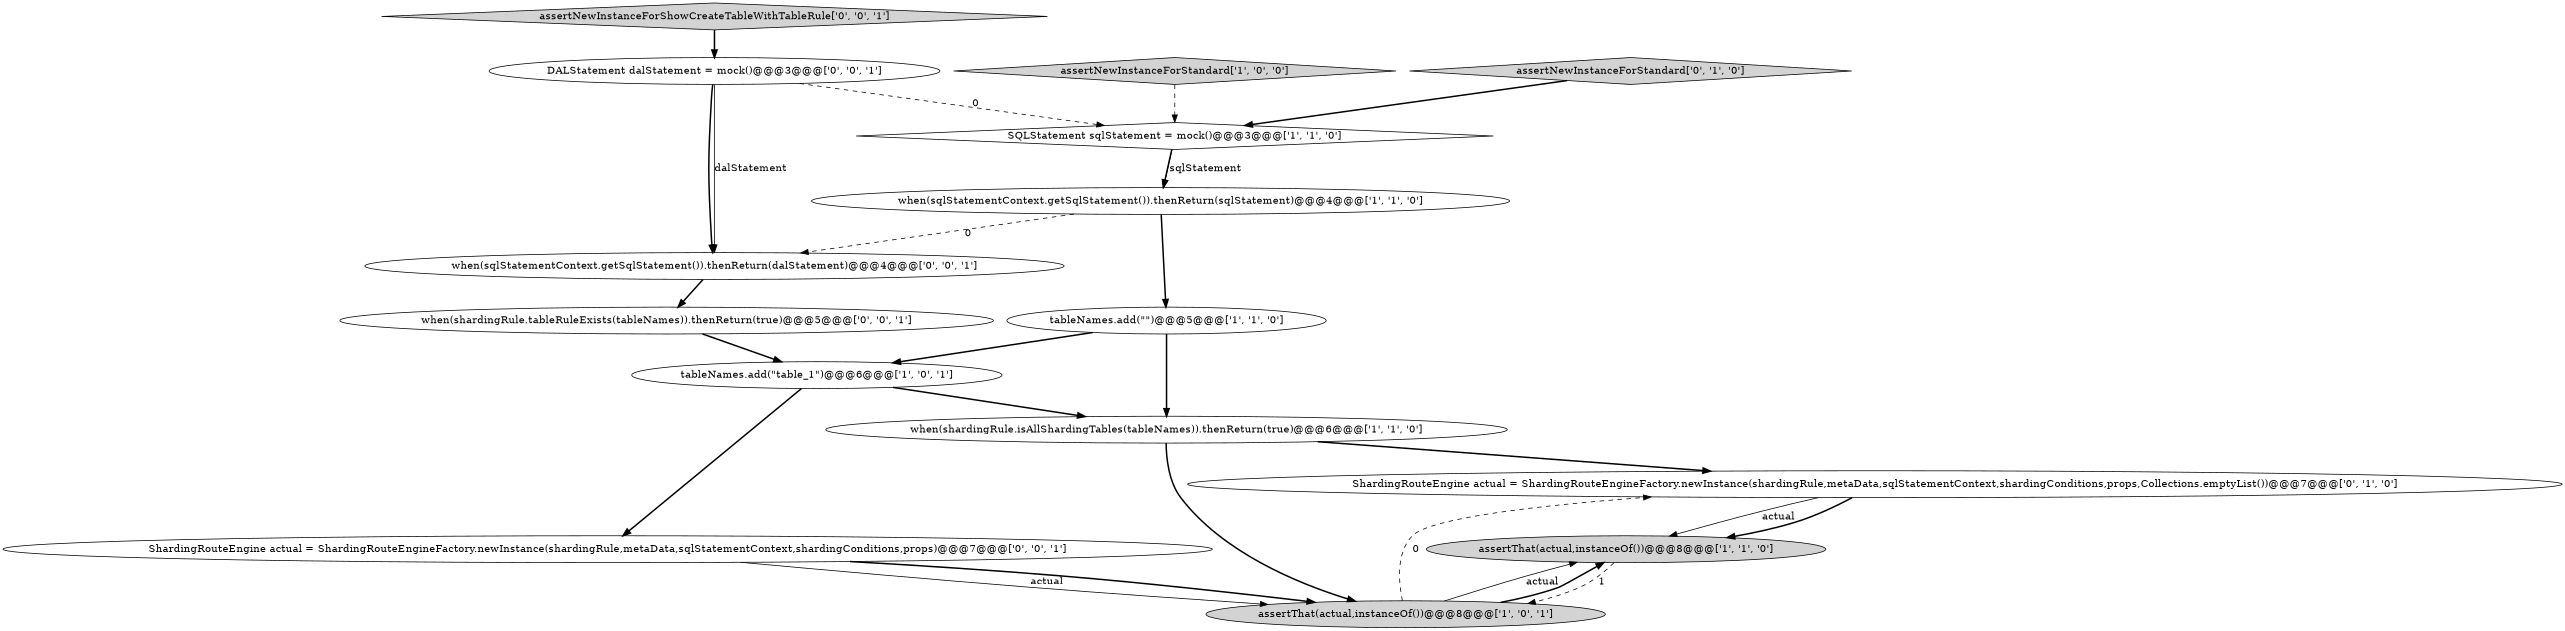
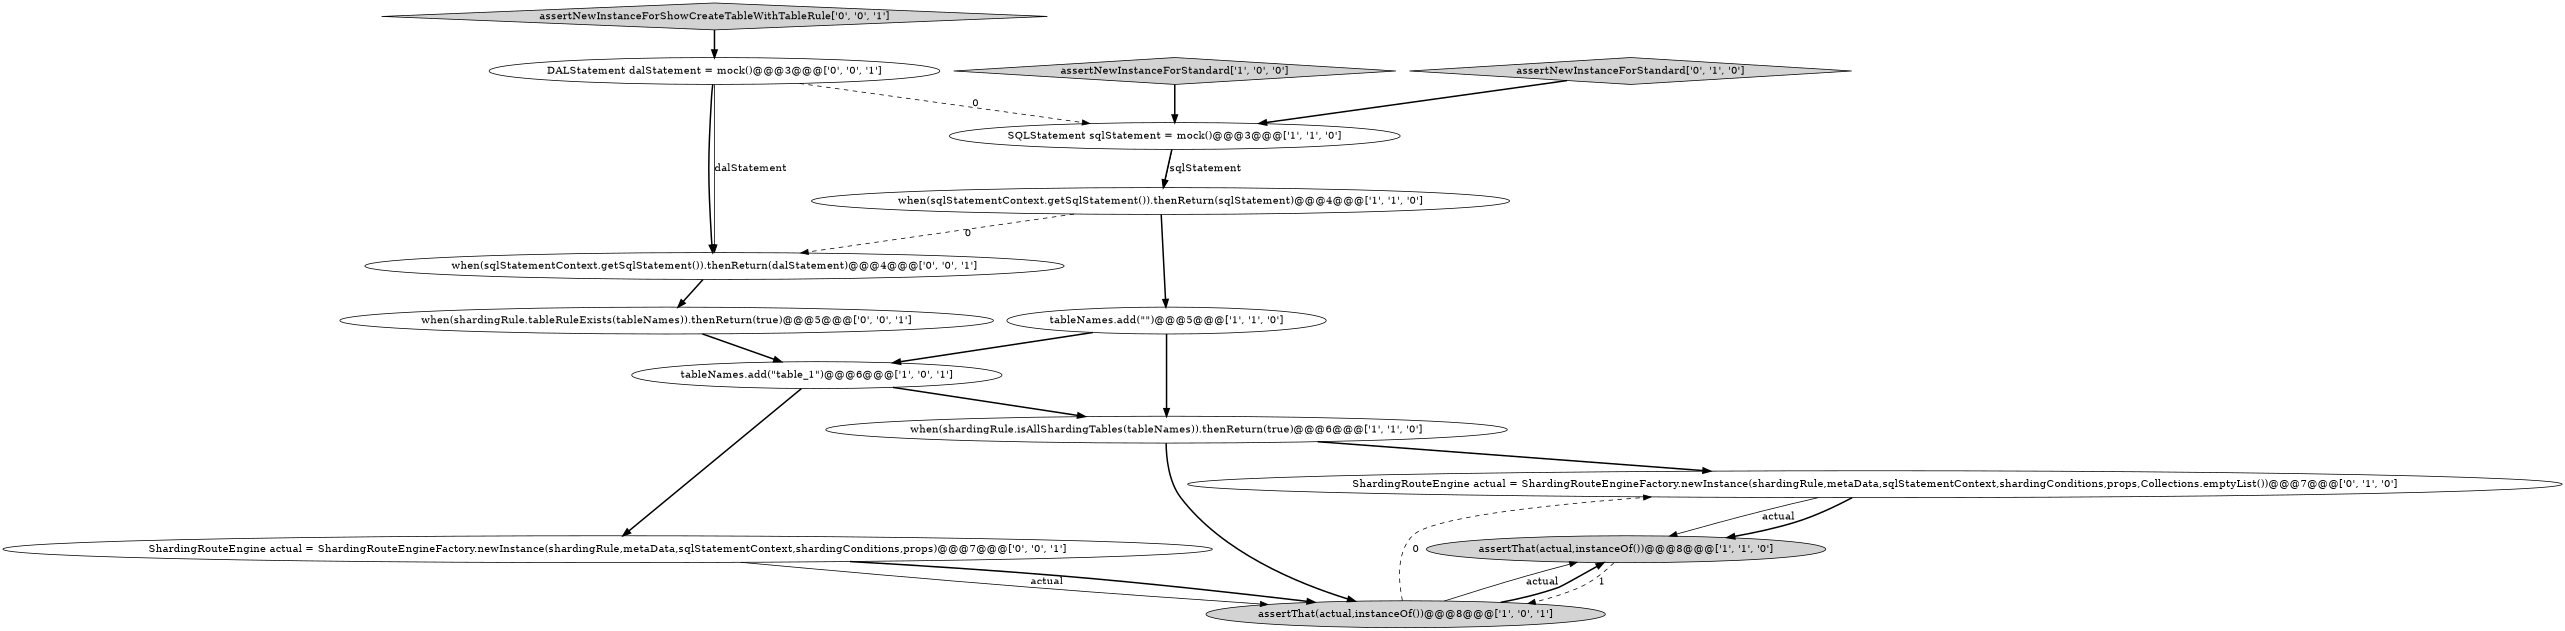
edge "assertNewInstanceForStandard['1', '0', '0']" -> "SQLStatement sqlStatement = mock()@@@3@@@['1', '1', '0']": style dashed -> bold
node "SQLStatement sqlStatement = mock()@@@3@@@['1', '1', '0']": shape diamond -> ellipse
